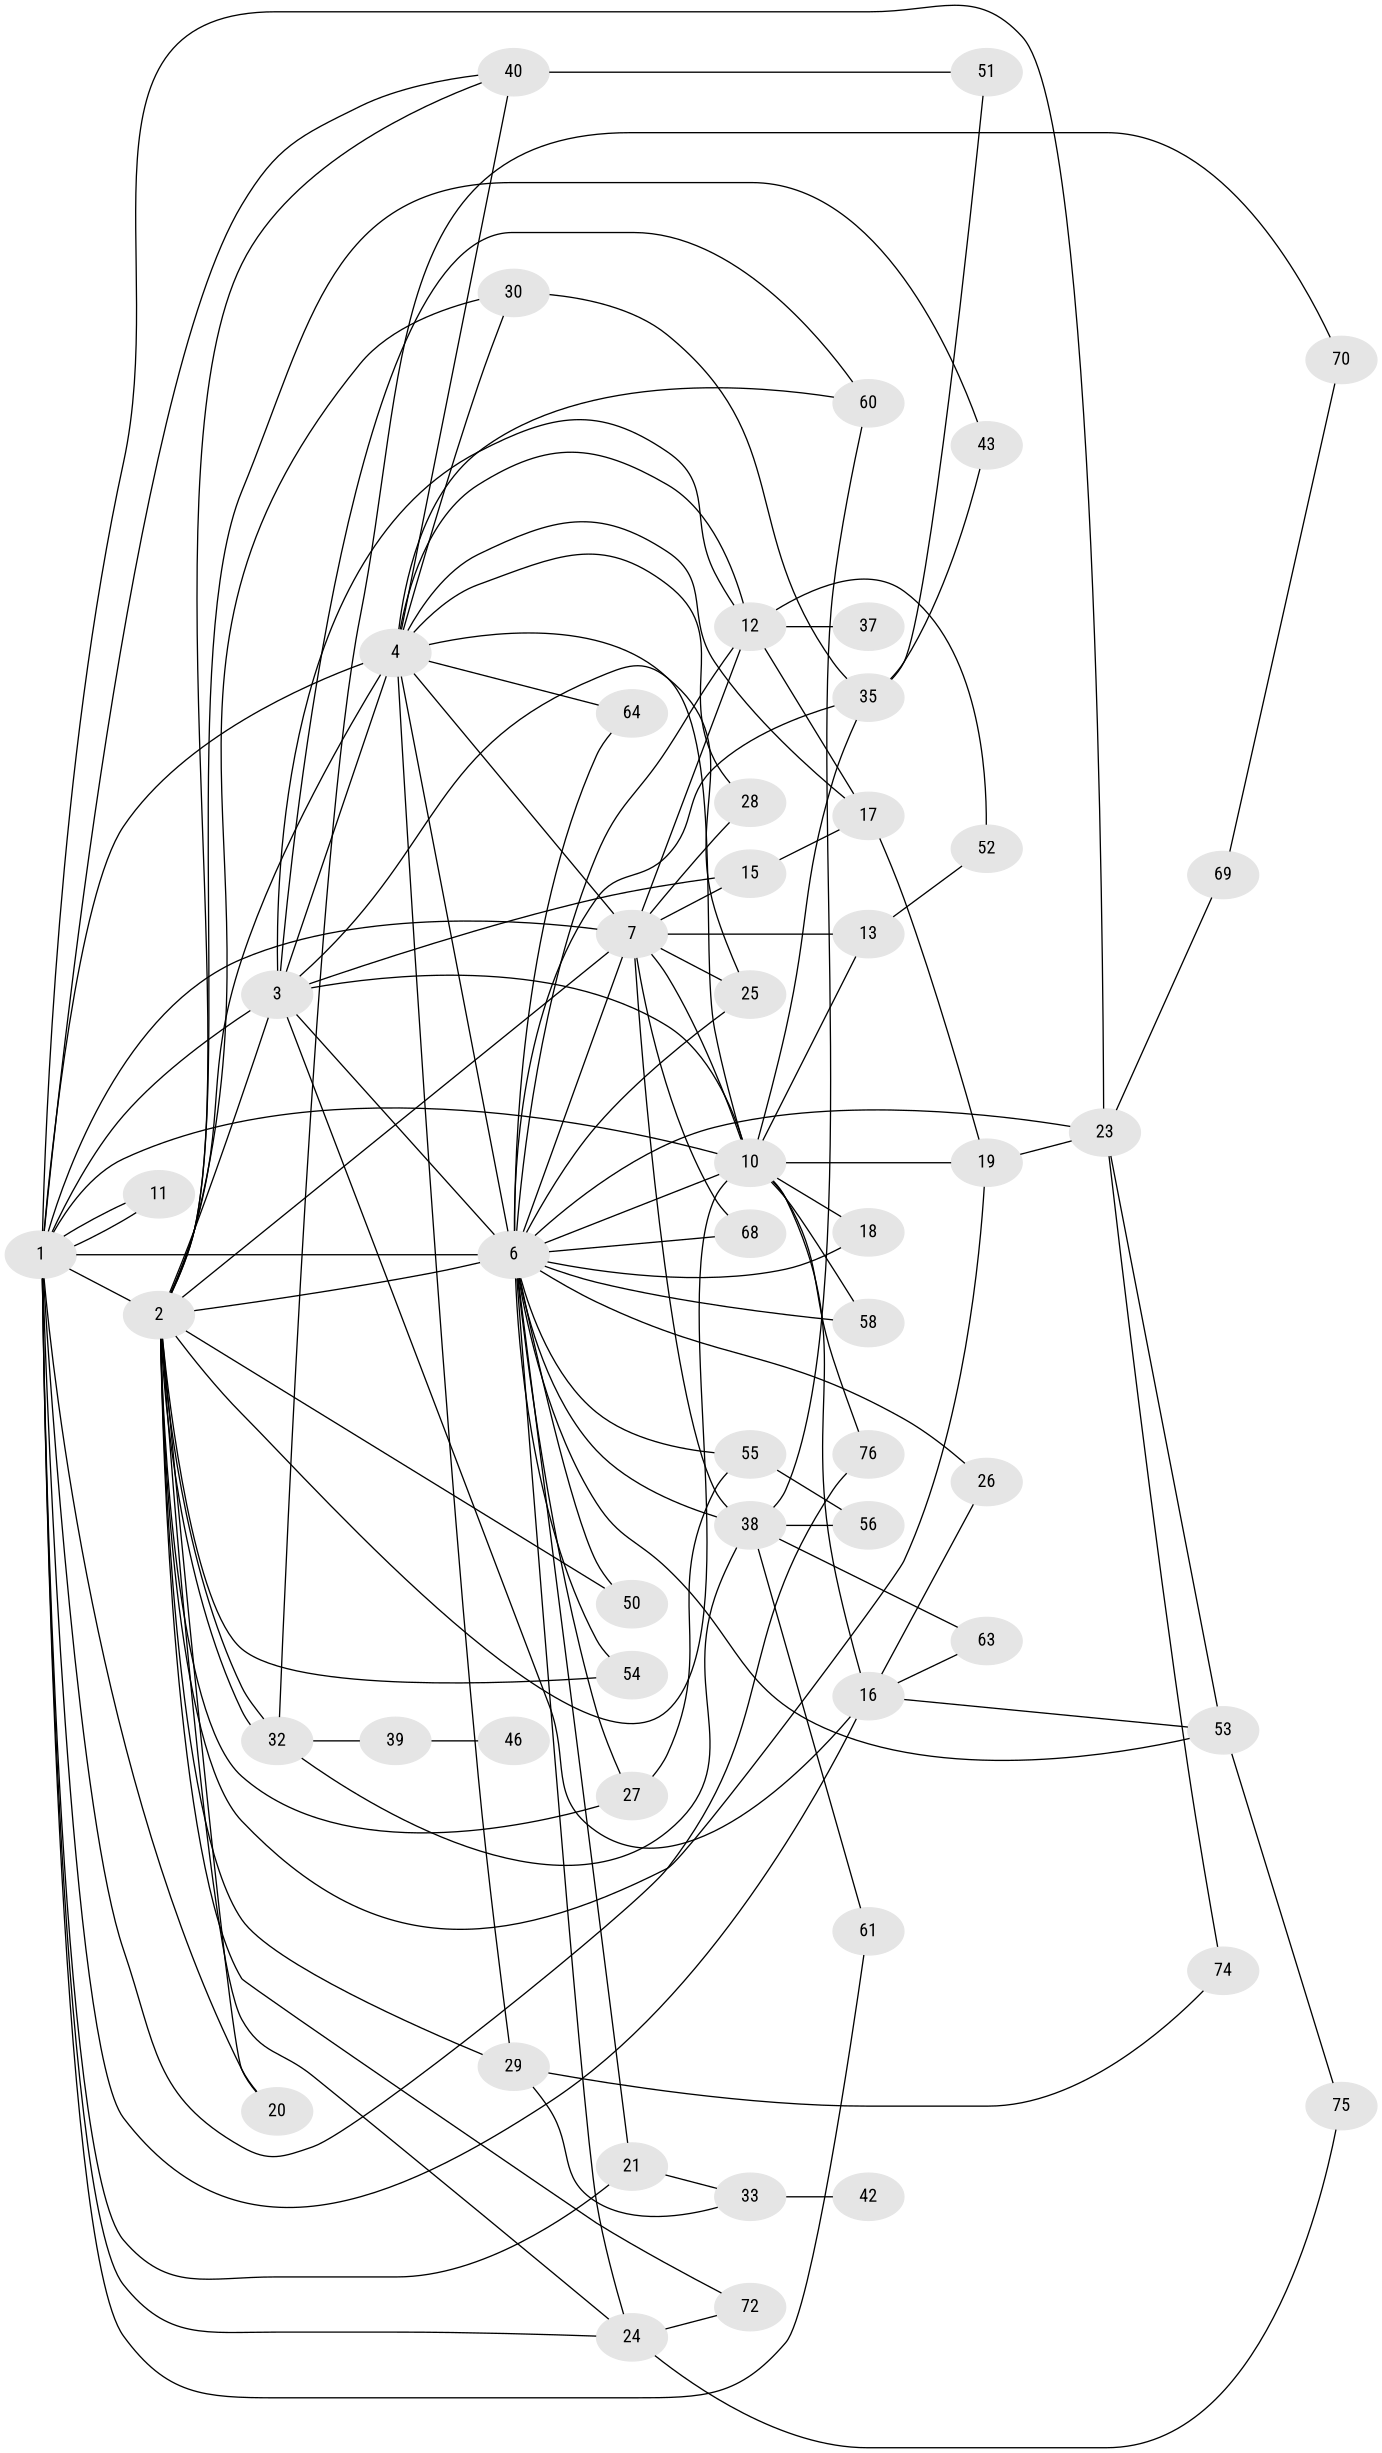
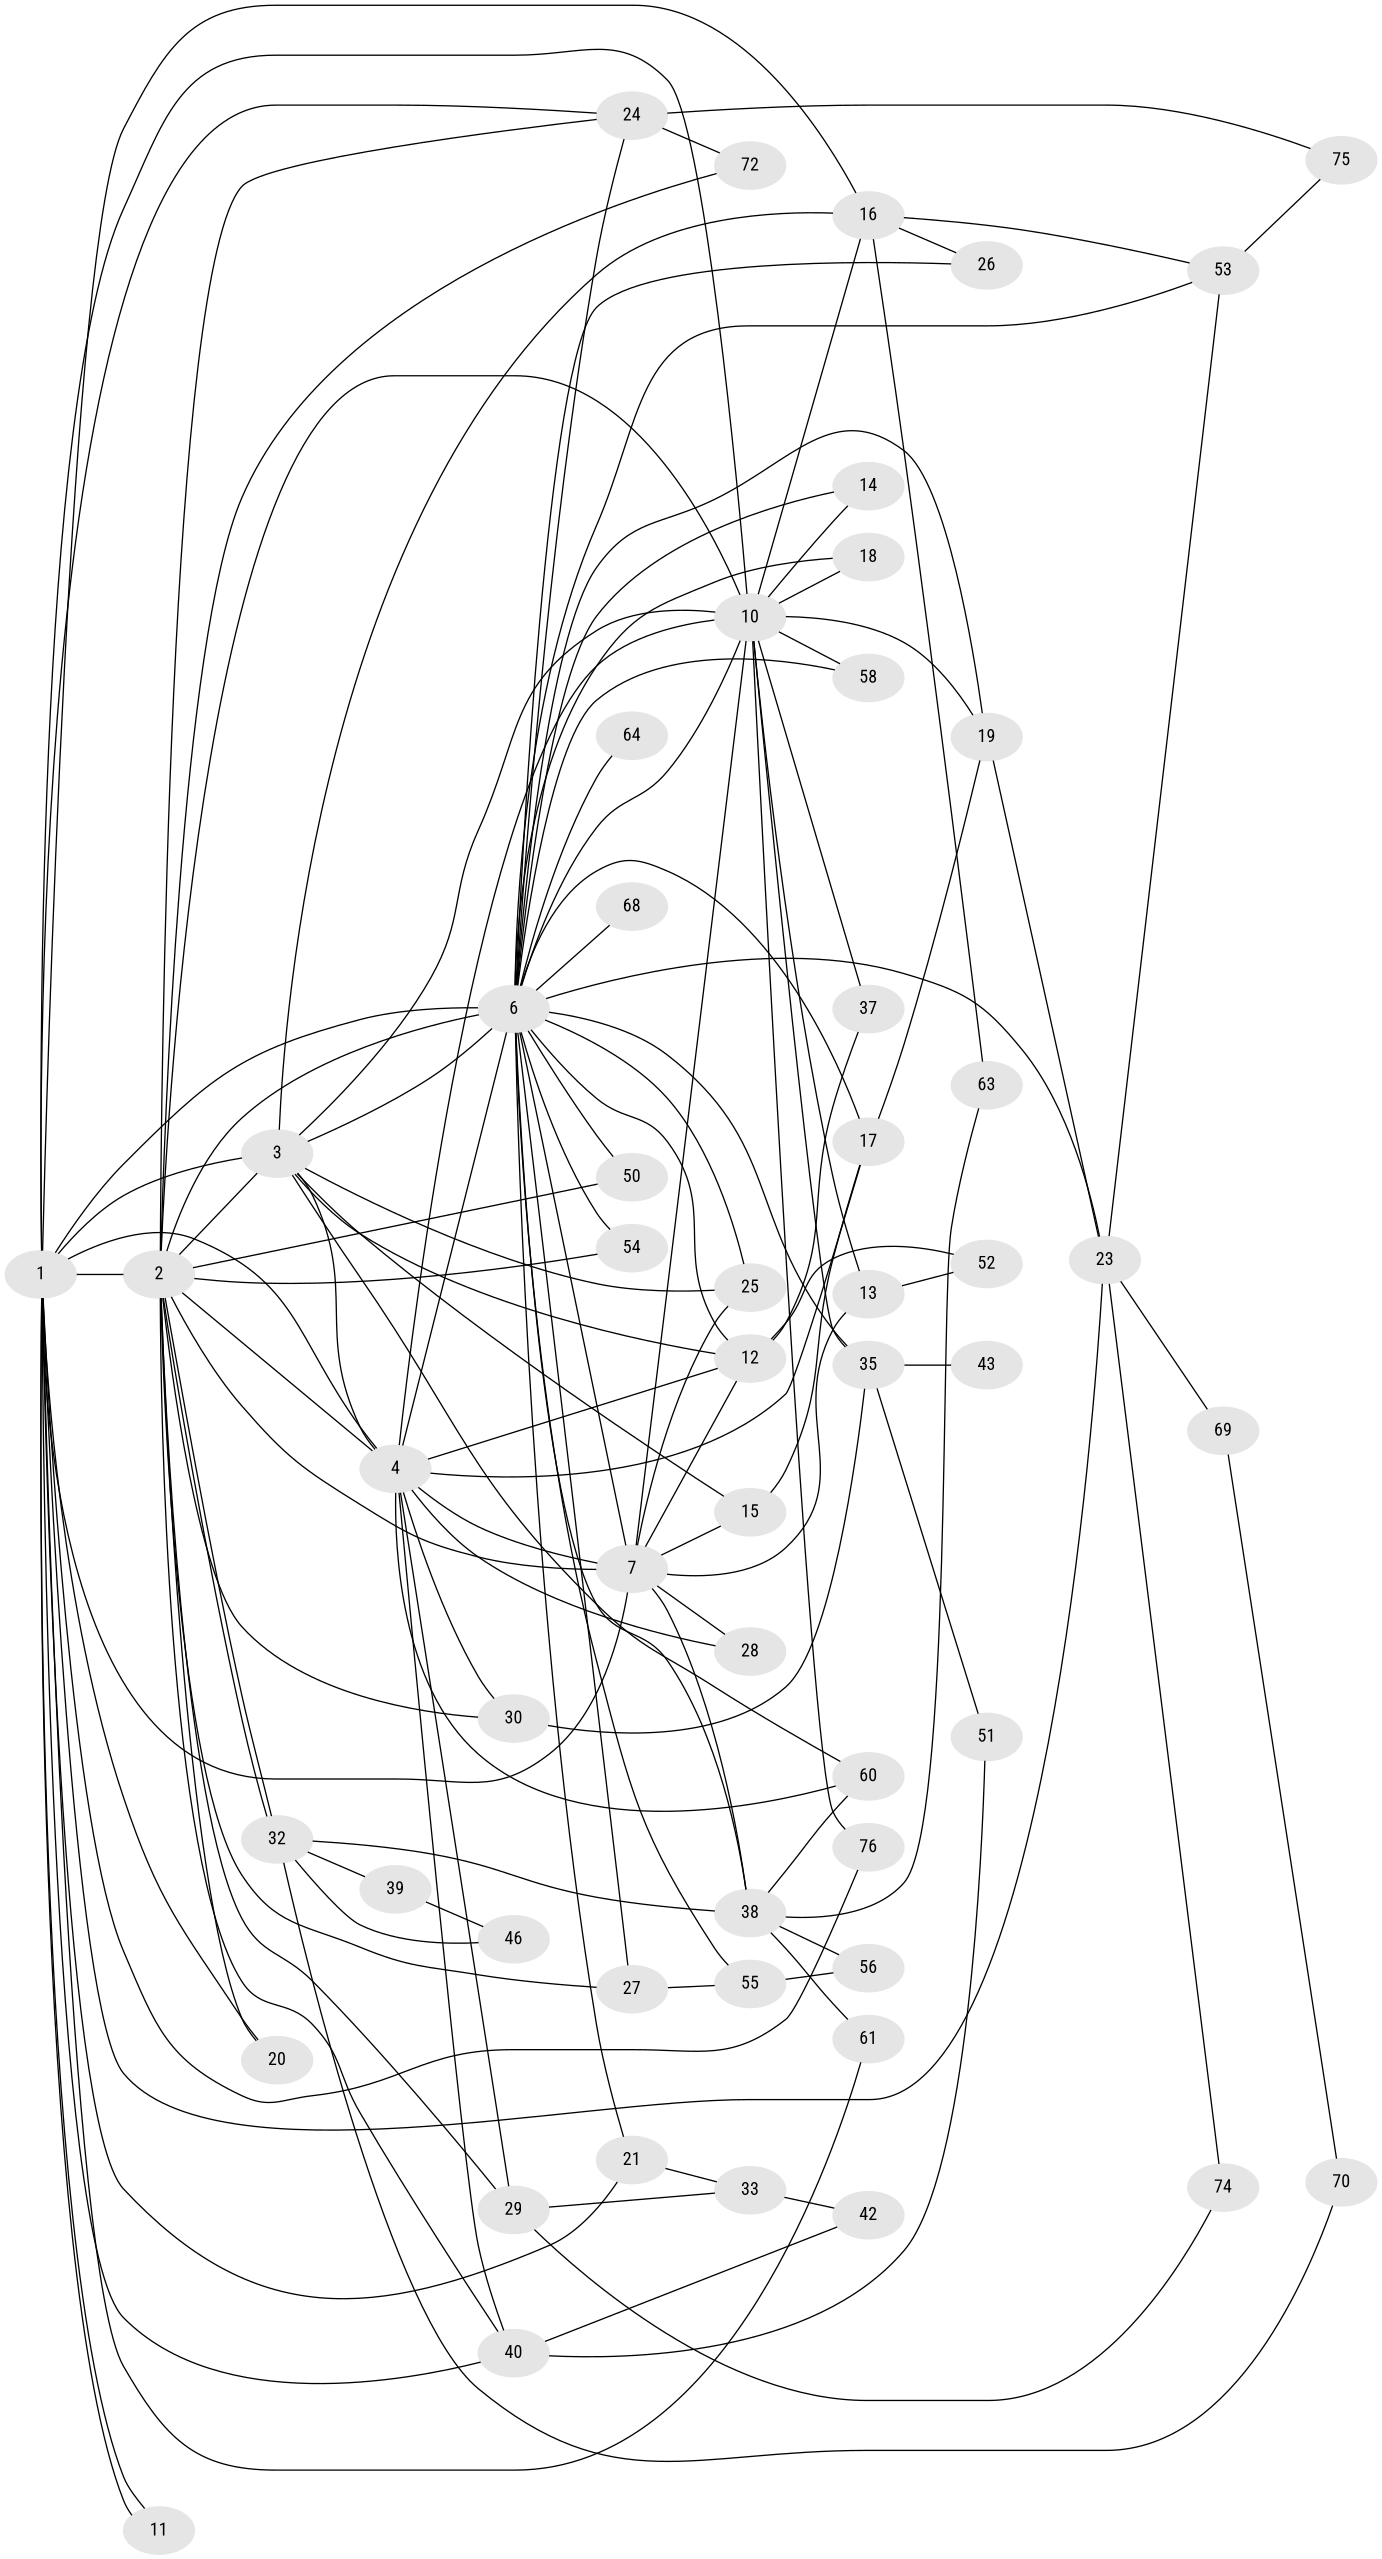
edge "43" -- "2": removed
node "14": added
edge "4" -- "64": removed
edge "12" -- "17": now "6" -- "17"
edge "10" -- "37": added
edge "7" -- "68": removed
edge "19" -- "2": now "19" -- "6"
edge "32" -- "46": added
edge "42" -- "40": added
